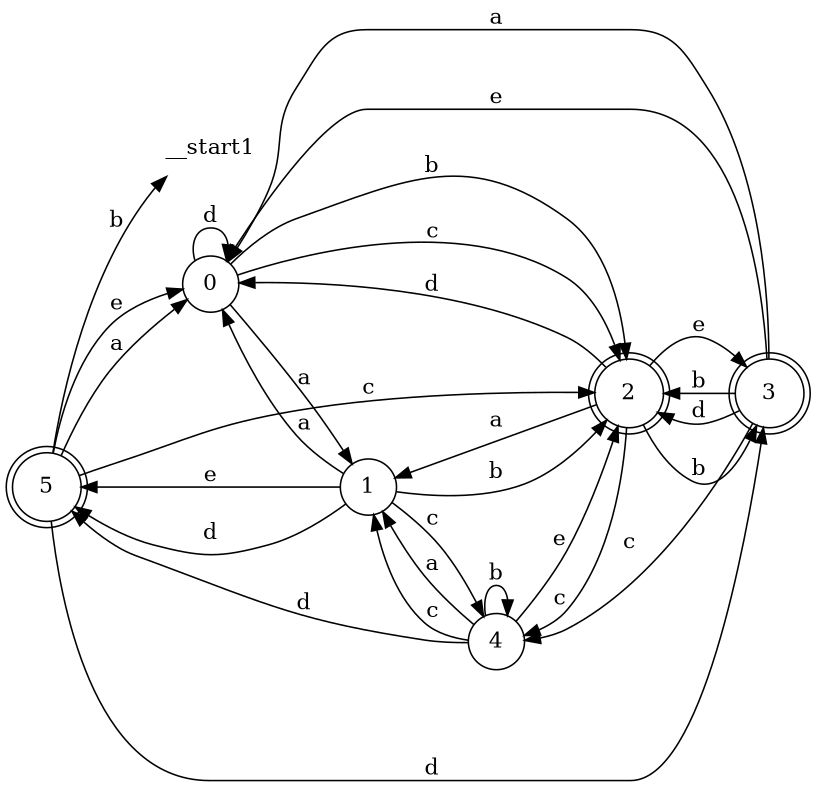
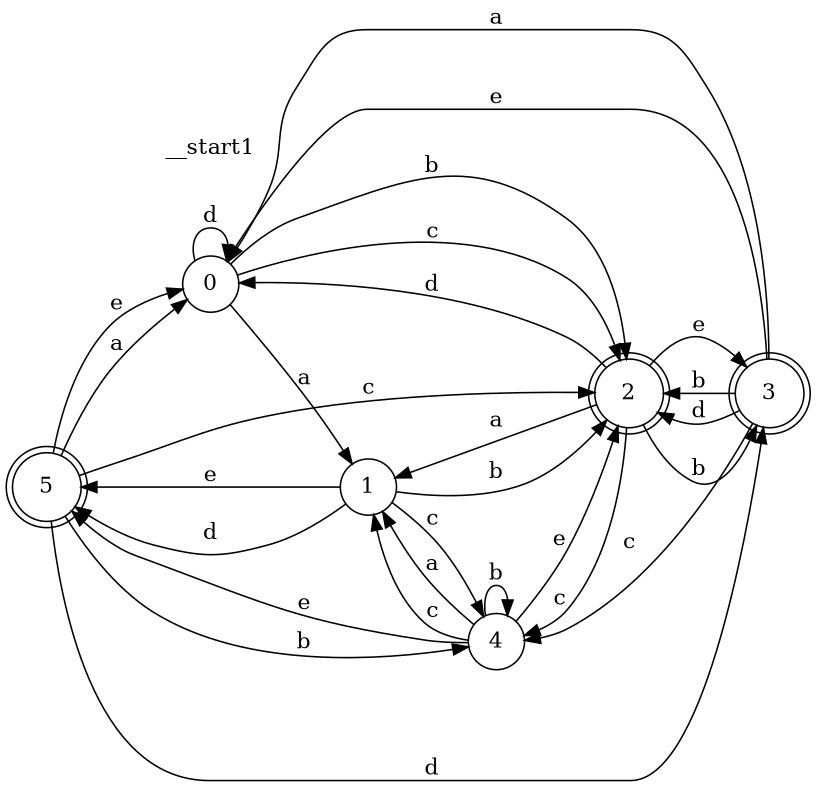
edge "5" -> "__start1": now "5" -> "4"
edge "1" -> "0": removed, label "a"
edge "4" -> "5": label "d" -> "e"
